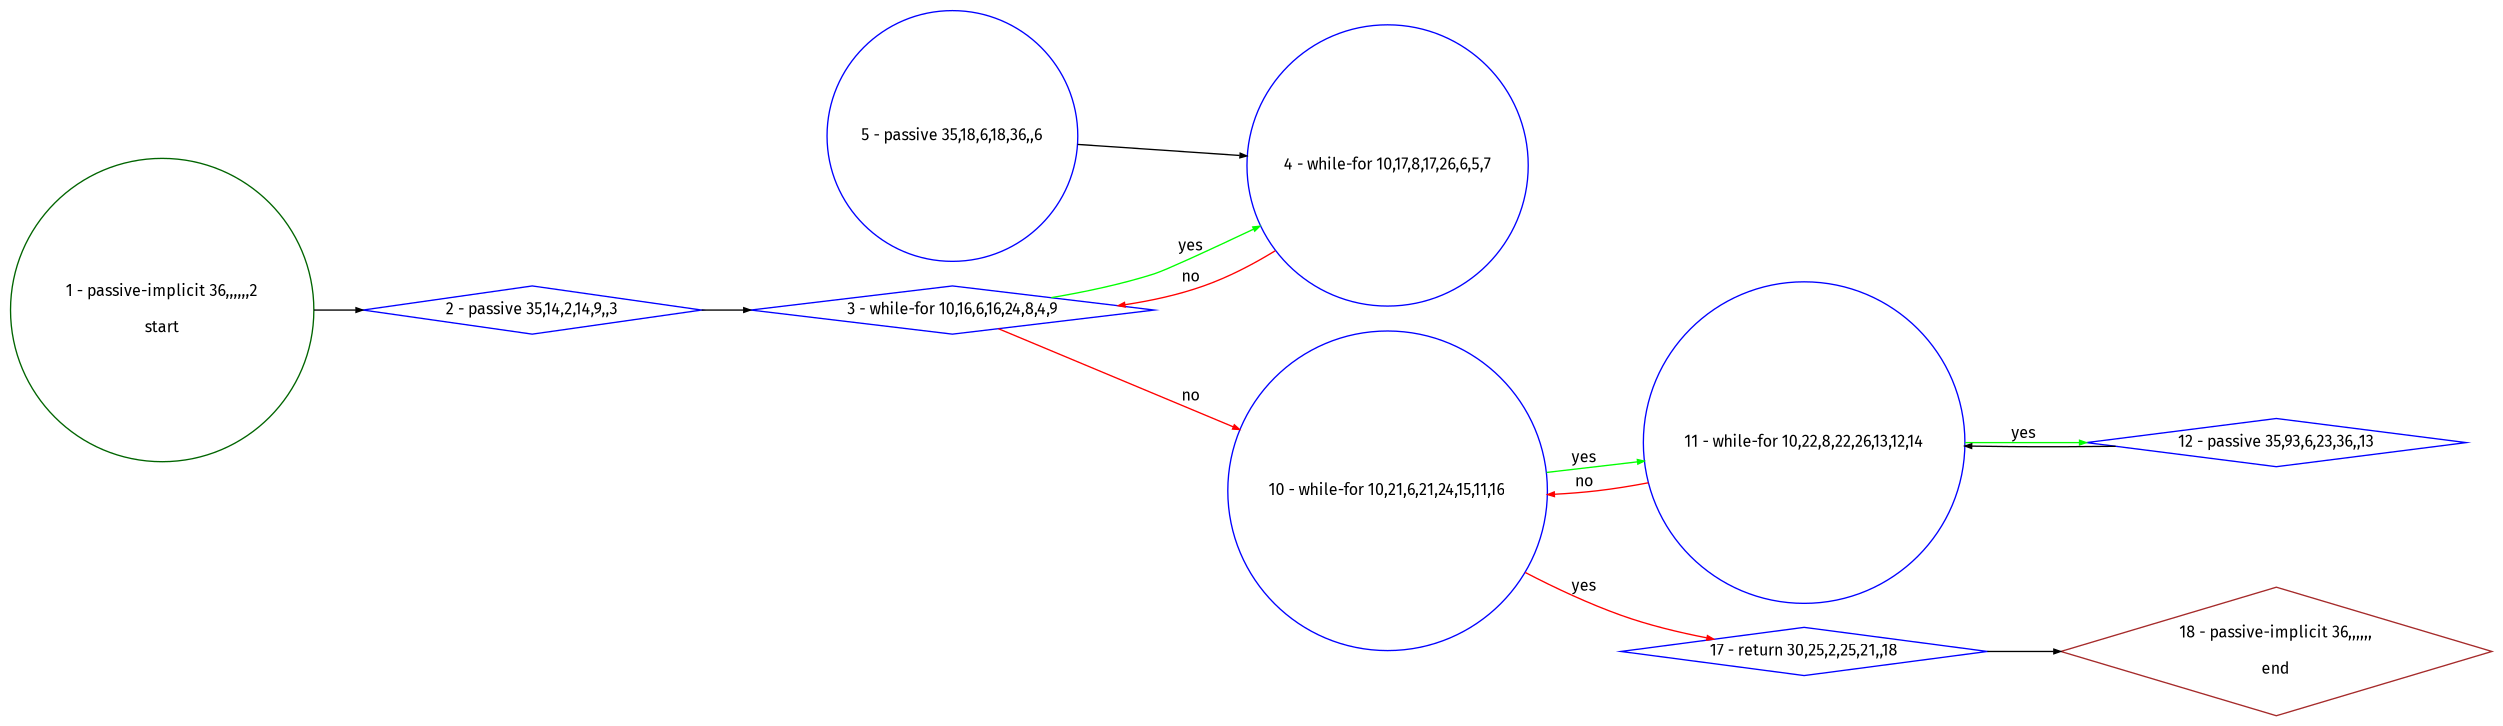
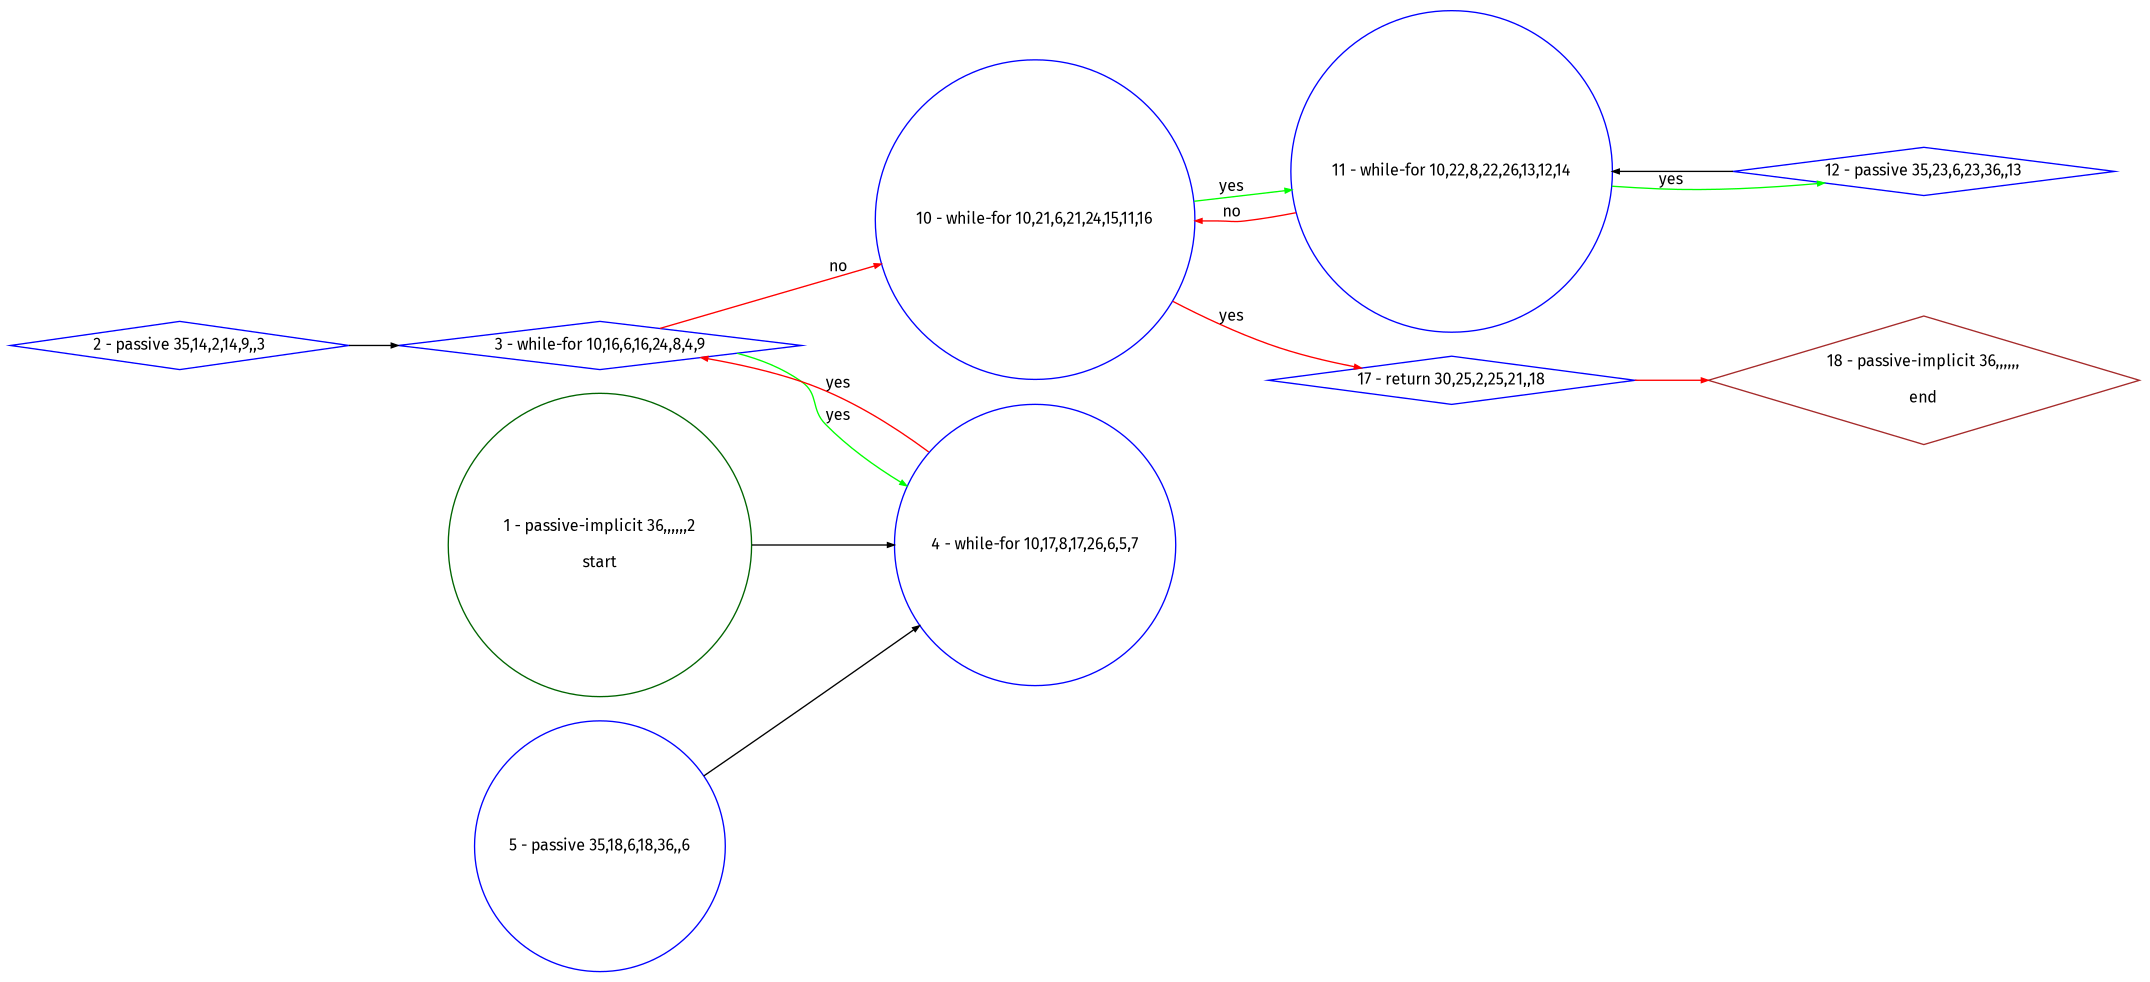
edge "4 - while-for 10,17,8,17,26,6,5,7" -> "3 - while-for 10,16,6,16,24,8,4,9": label "no" -> "yes"
edge "1 - passive-implicit 36,,,,,,2 start" -> "2 - passive 35,14,2,14,9,,3": now "1 - passive-implicit 36,,,,,,2 start" -> "4 - while-for 10,17,8,17,26,6,5,7"
node "12 - passive 35,93,6,23,36,,13": label "12 - passive 35,93,6,23,36,,13" -> "12 - passive 35,23,6,23,36,,13"
edge "17 - return 30,25,2,25,21,,18" -> "18 - passive-implicit 36,,,,,, end": color #000000 -> #ff0000
